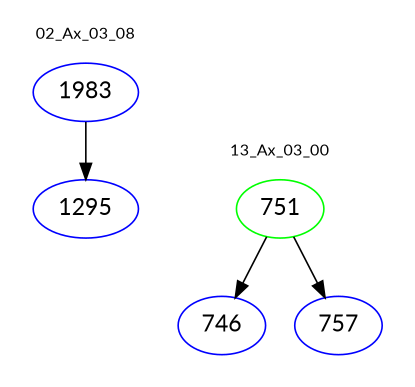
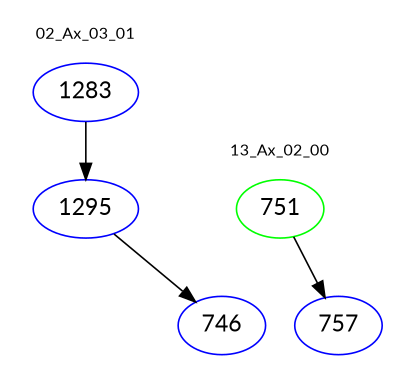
cluster "02_Ax_03_08": label "02_Ax_03_08" -> "02_Ax_03_01"
node "1983": label "1983" -> "1283"
cluster "13_Ax_03_00": label "13_Ax_03_00" -> "13_Ax_02_00"
edge "751" -> "746": now "1295" -> "746"
